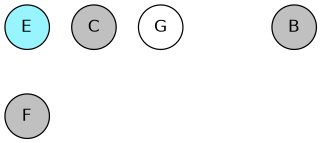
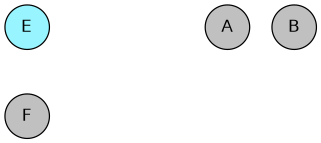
node "C": removed
node "G": removed
node "A": added
